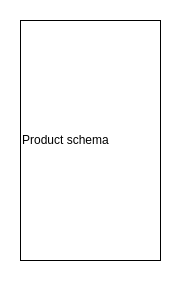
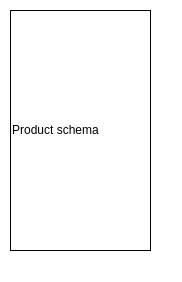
node "Product schema": moved (91, 141) -> (81, 131)
